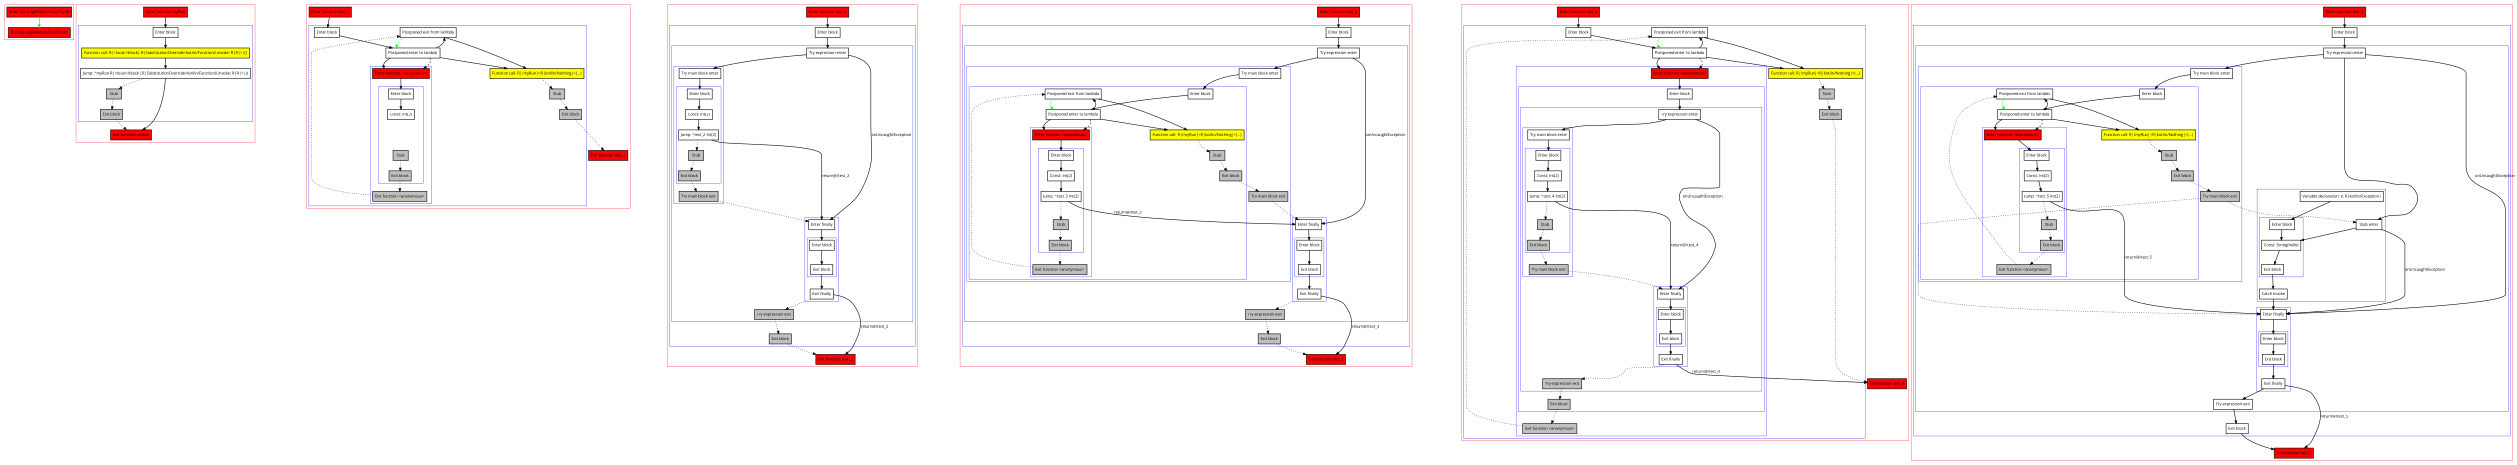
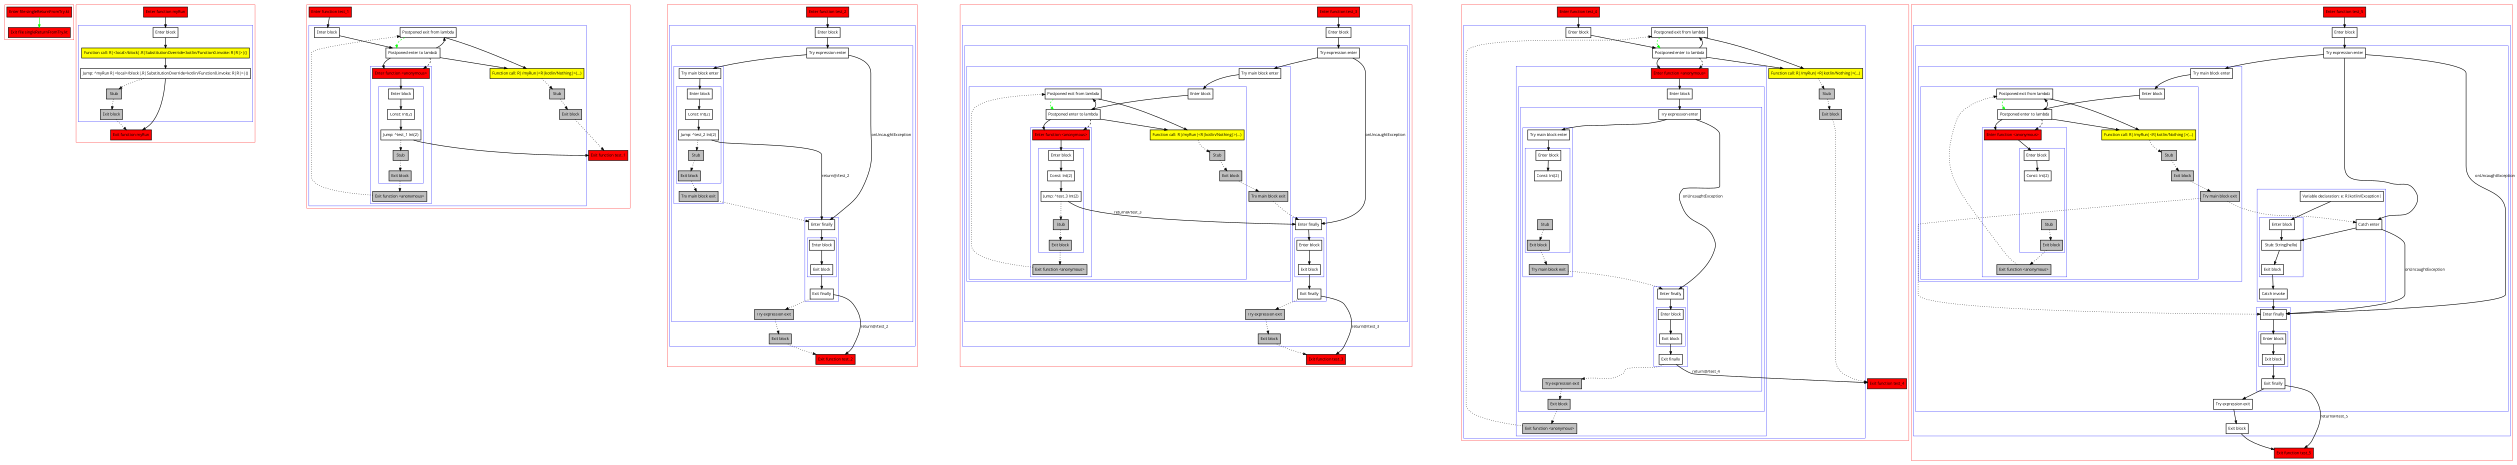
node "Jump: ^test_1 Int(2)": added
node "Jump: ^test_4 Int(2)": removed
node "Jump: ^test_5 Int(2)": removed
node "Stub enter": label "Stub enter" -> "Catch enter"
node "Const: String(hello)": label "Const: String(hello)" -> "Stub: String(hello)"
